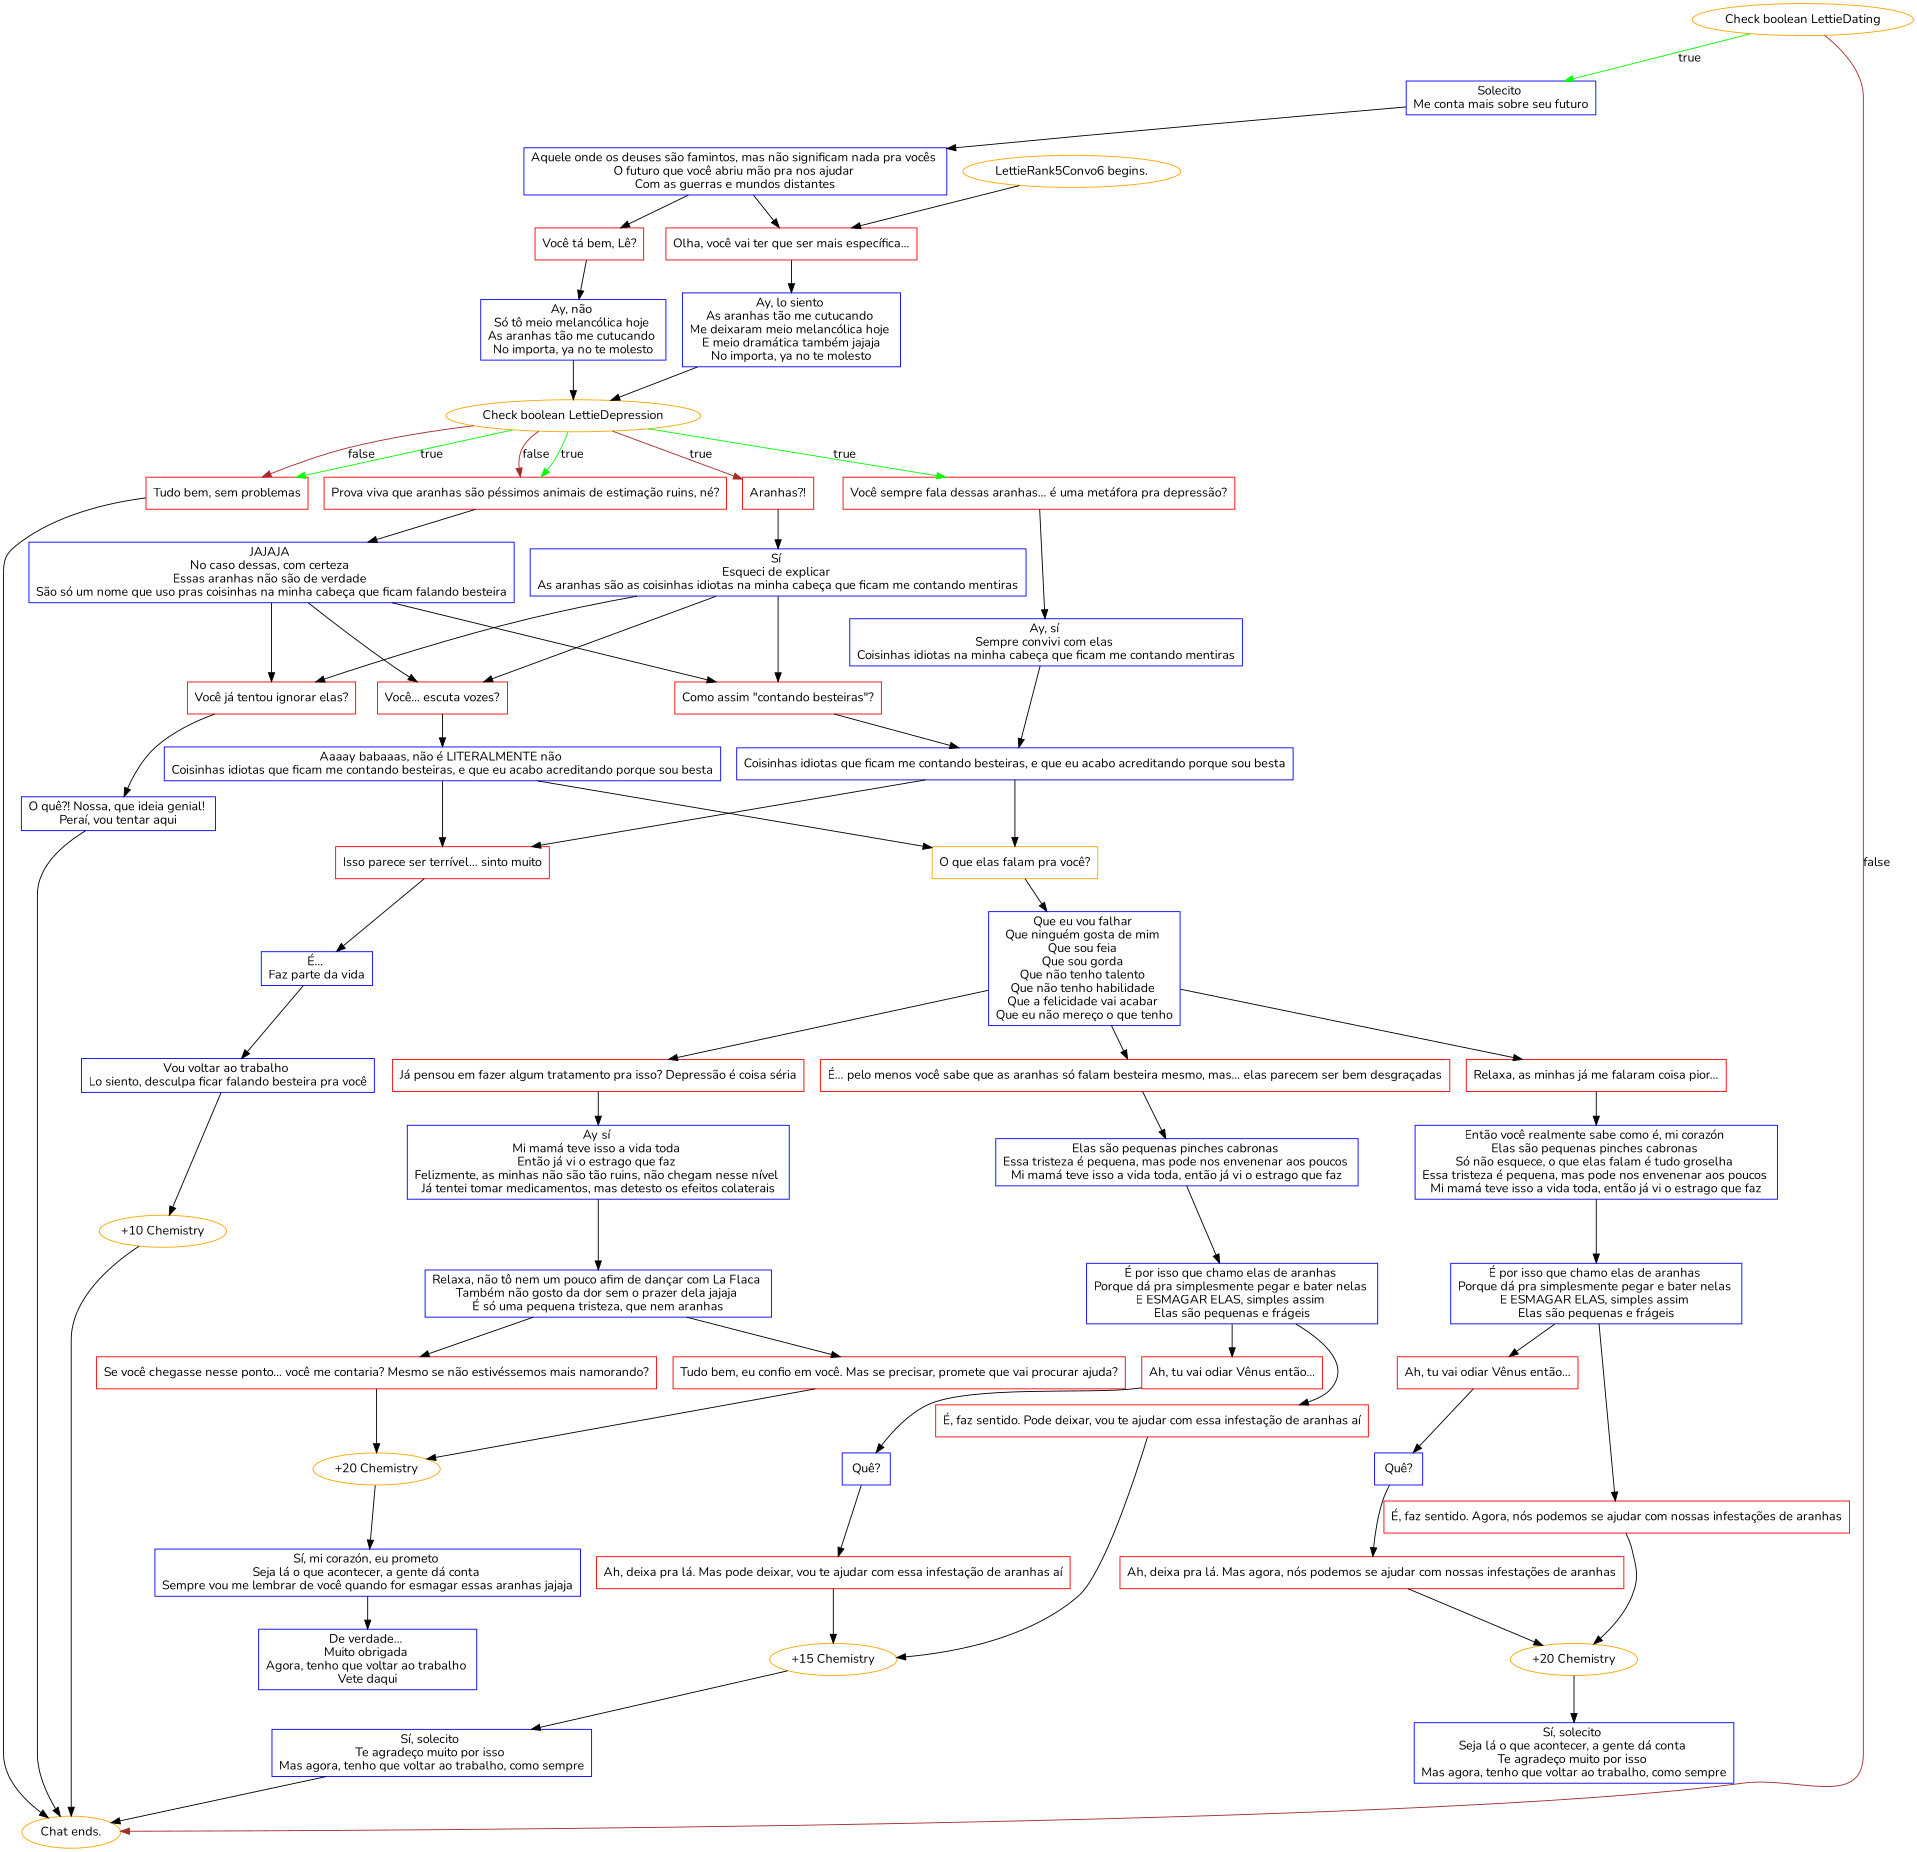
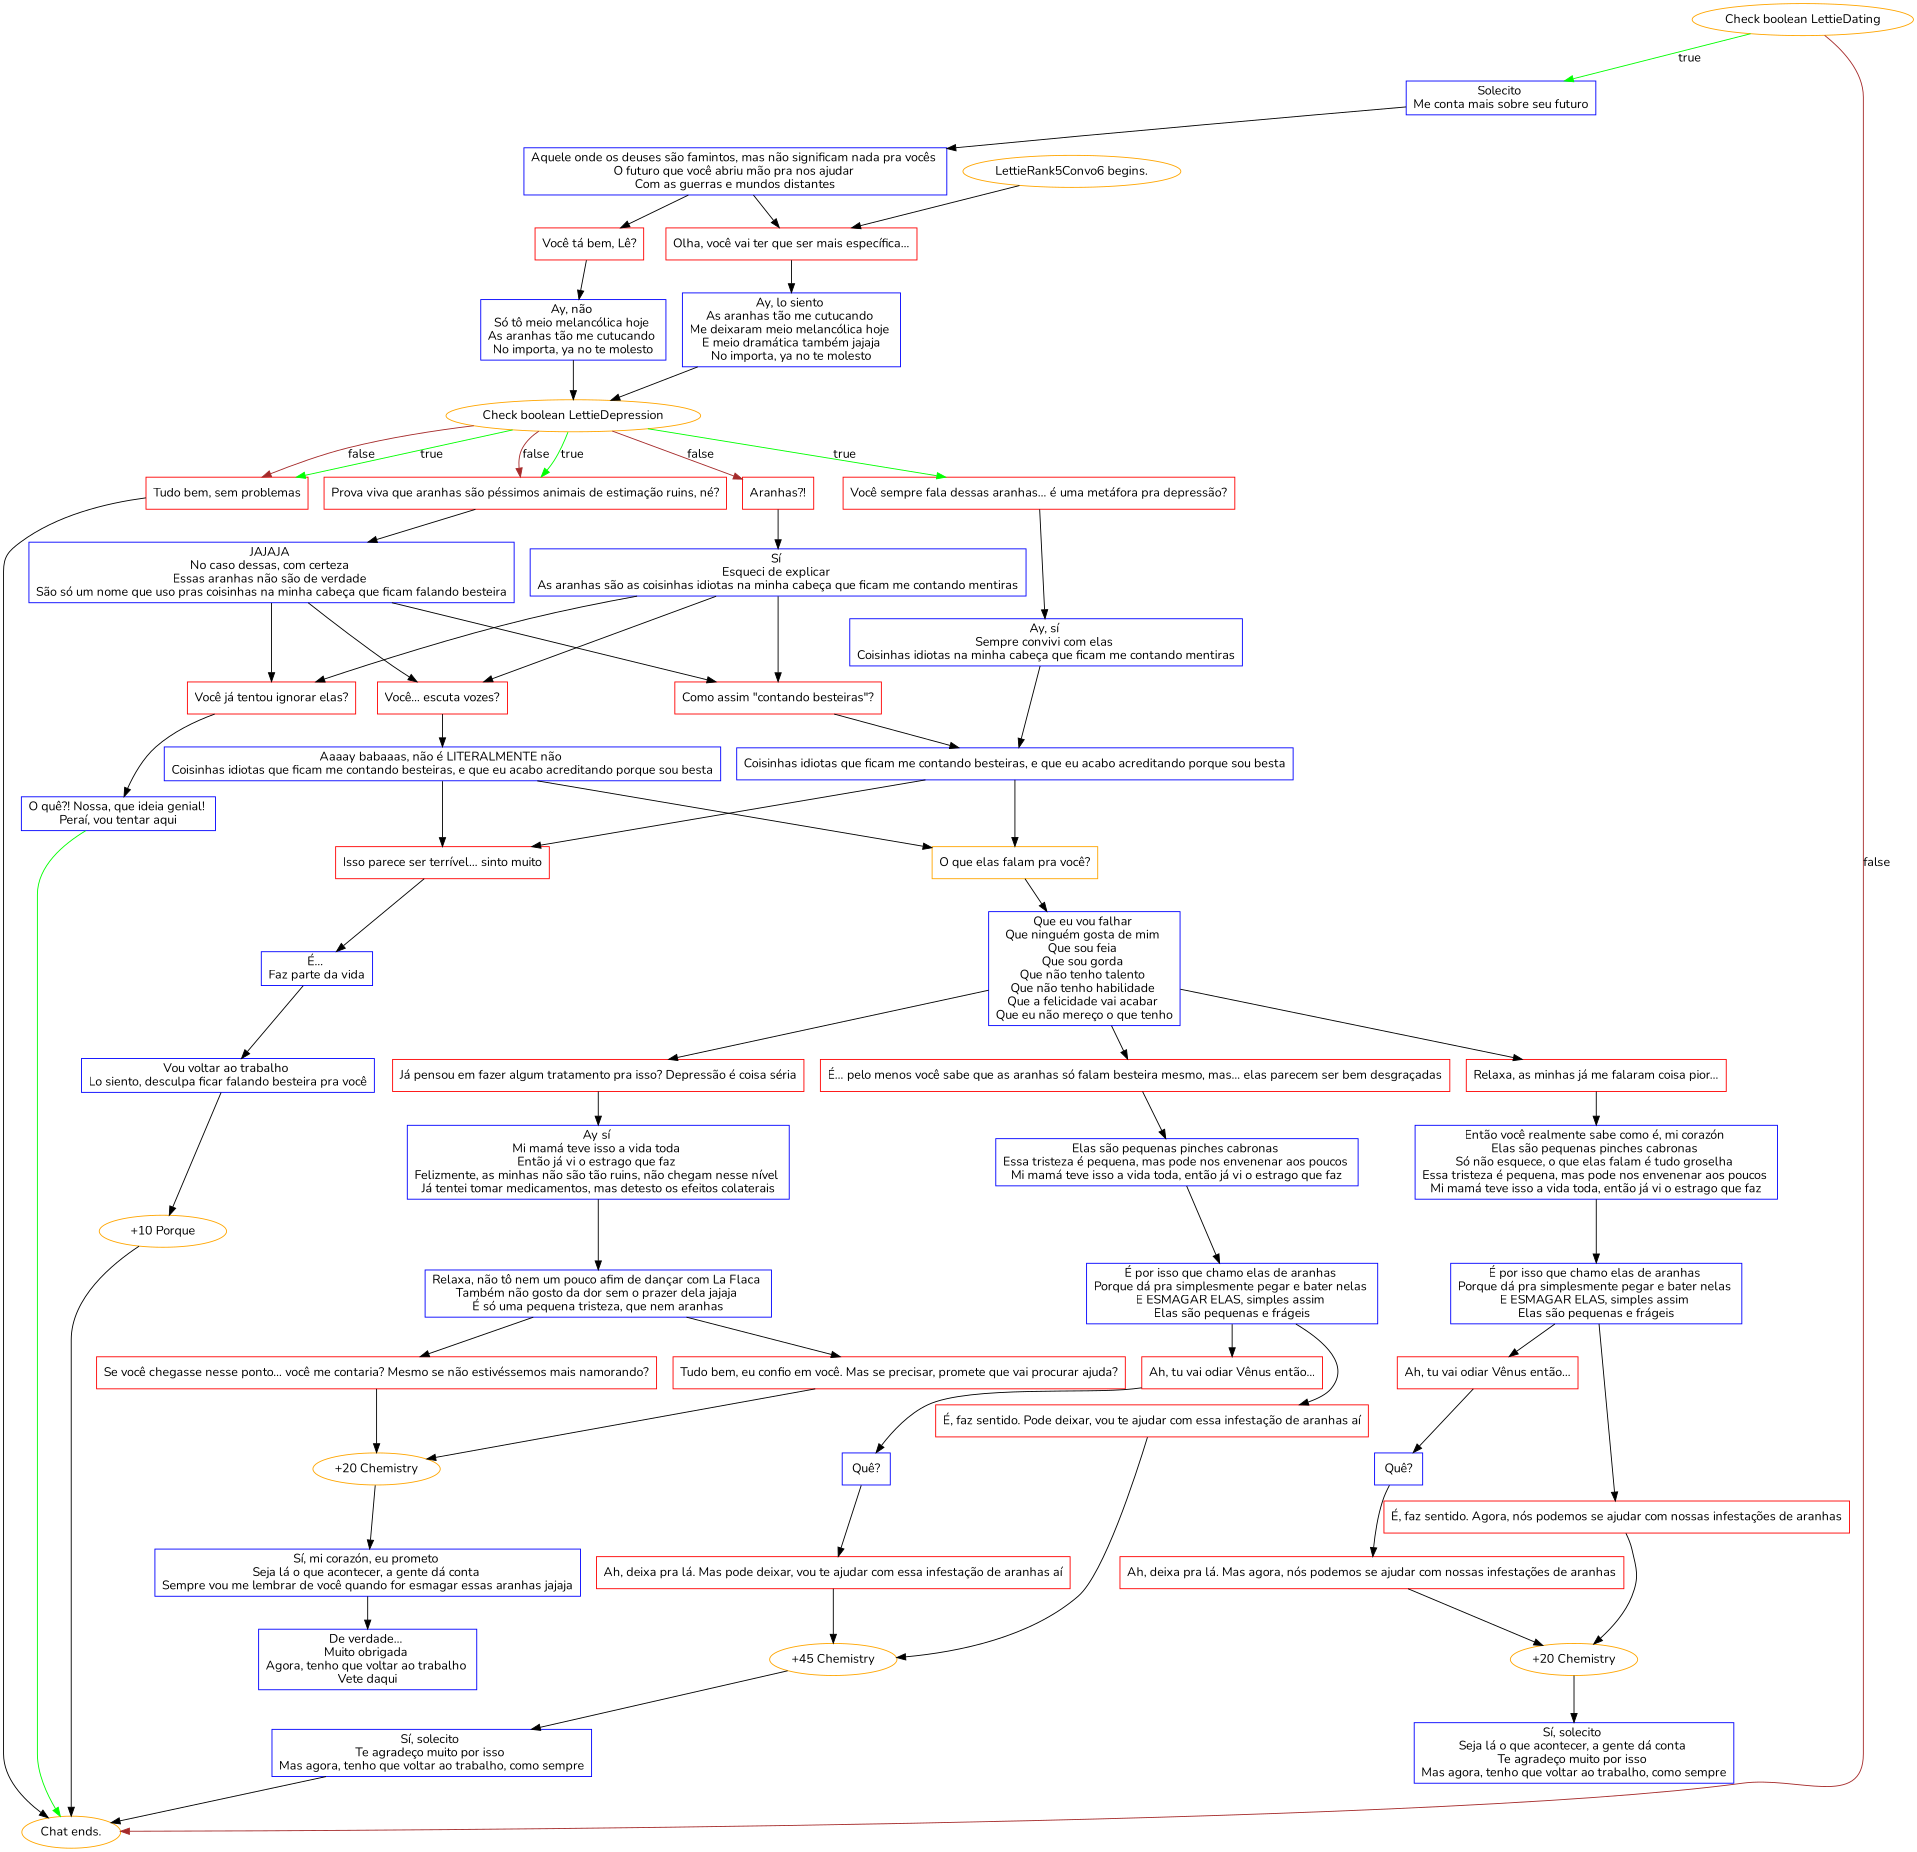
edge "Check boolean LettieDepression" -> "Aranhas?!": label "true" -> "false"
node "+10 Chemistry": label "+10 Chemistry" -> "+10 Porque"
edge "O quê?! Nossa, que ideia genial! Peraí, vou tentar aqui" -> "Chat ends.": color black -> green
node "+15 Chemistry": label "+15 Chemistry" -> "+45 Chemistry"
